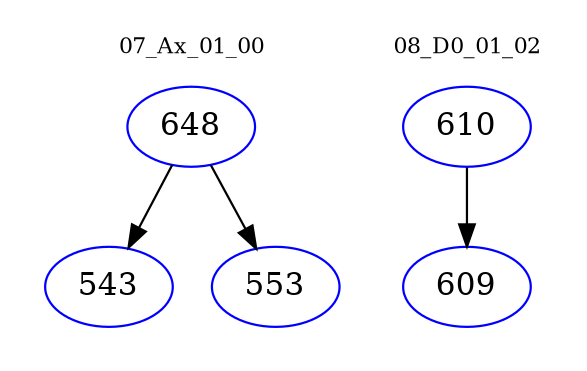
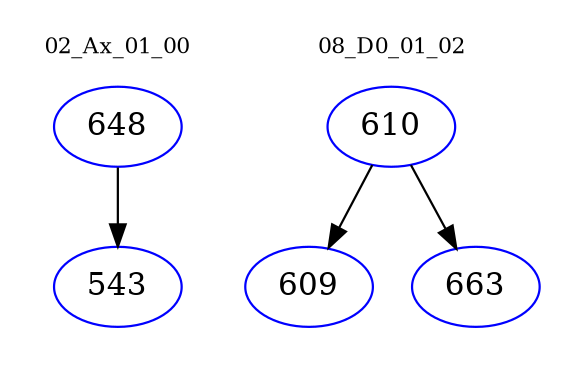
cluster "07_Ax_01_00": label "07_Ax_01_00" -> "02_Ax_01_00"
node "553": removed
node "663": added
